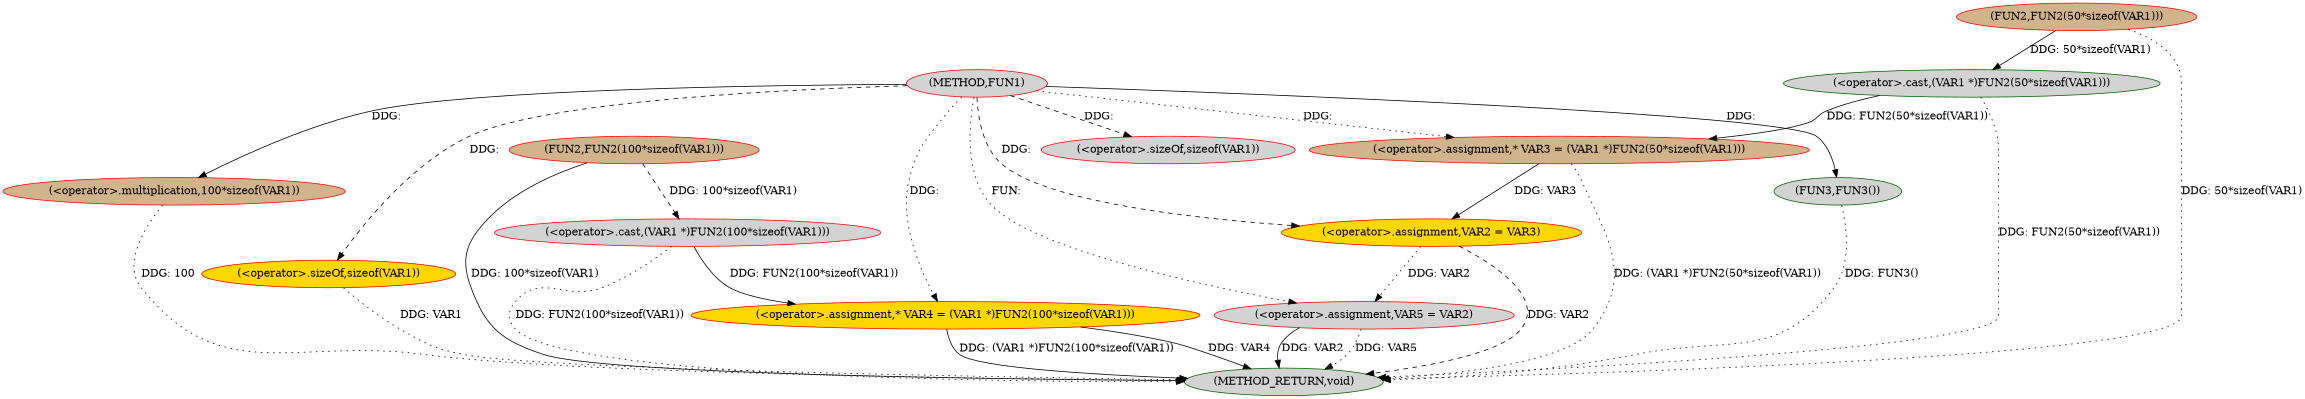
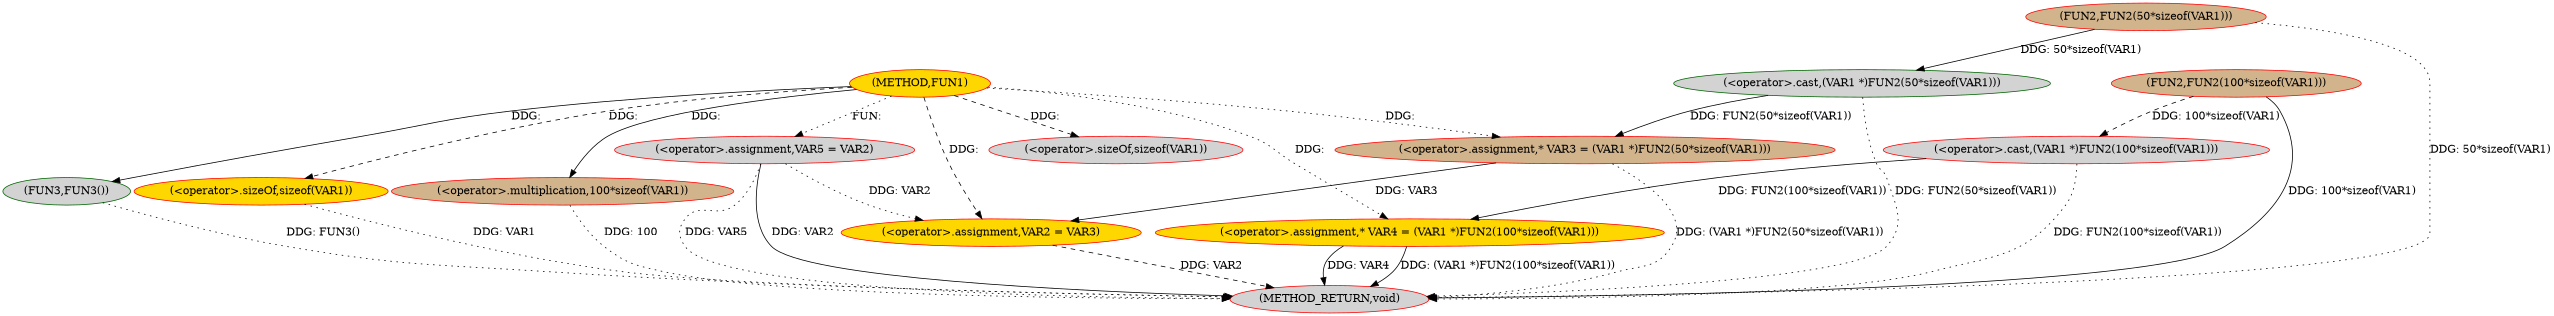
node "(METHOD,FUN1)": fillcolor lightgrey -> gold
edge "(<operator>.assignment,VAR2 = VAR3)" -> "(<operator>.assignment,VAR5 = VAR2)": reversed
node "(METHOD_RETURN,void)": color darkgreen -> red
